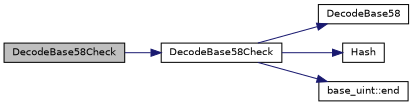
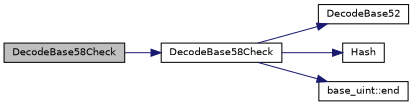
node "DecodeBase58": label "DecodeBase58" -> "DecodeBase52"
